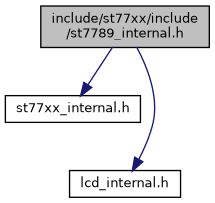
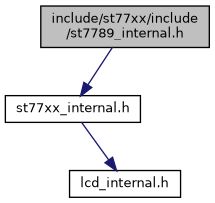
edge "include/st77xx/include /st7789_internal.h" -> "lcd_internal.h": now "st77xx_internal.h" -> "lcd_internal.h"
